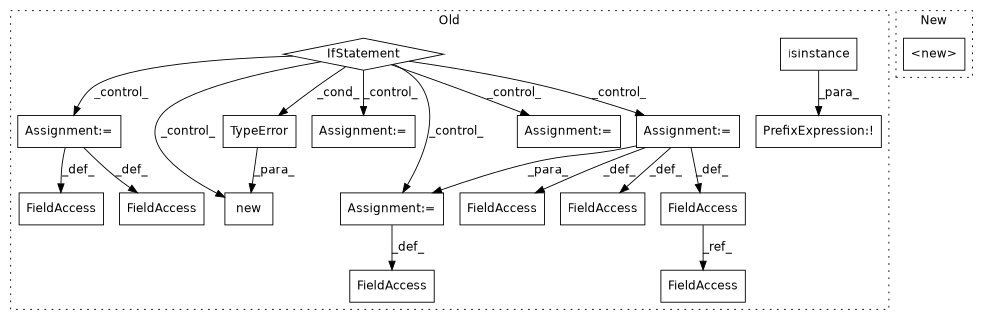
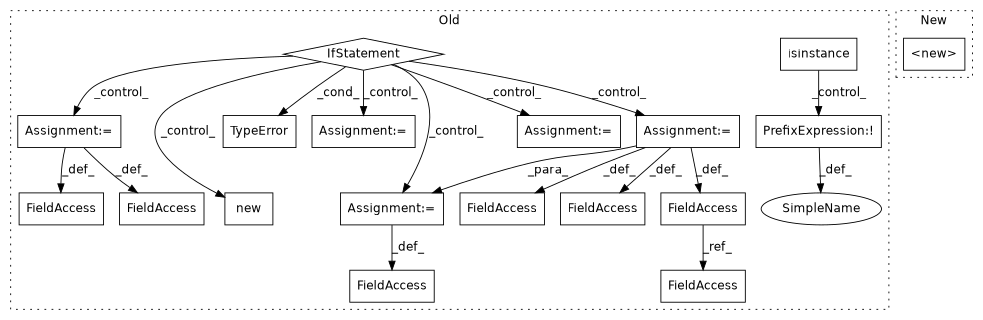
edge "isinstance" -> "PrefixExpression:!": label "_para_" -> "_control_"
edge "TypeError" -> "new": removed, label "_para_"
node "SimpleName": added
